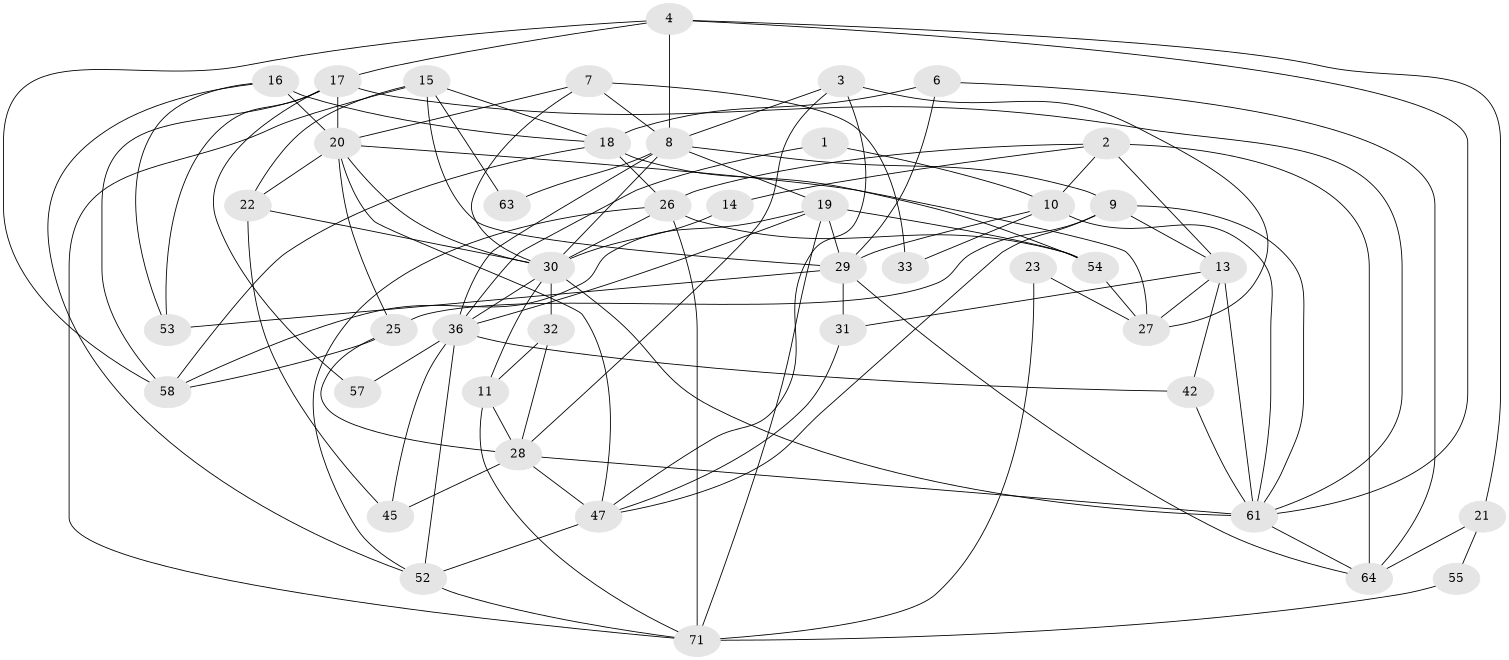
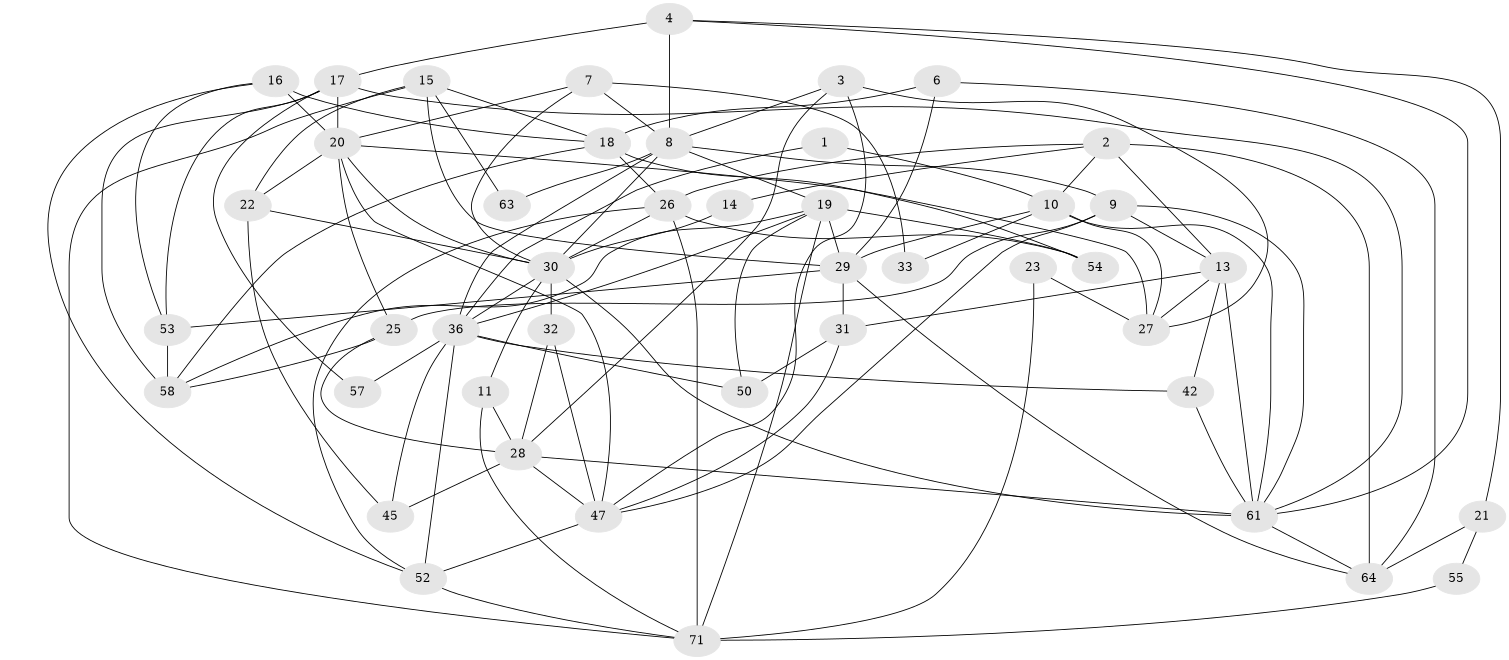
edge "4" -- "58": now "53" -- "58"
edge "54" -- "27": now "10" -- "27"
edge "32" -- "11": now "32" -- "47"
node "50": added
